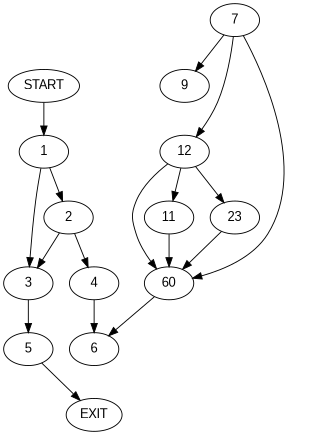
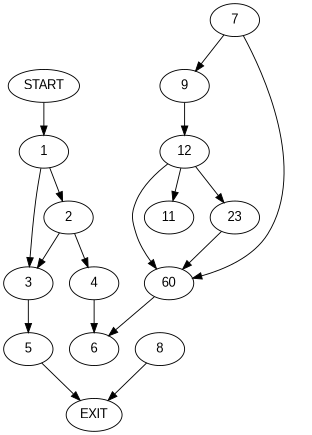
edge "7" -> "12": now "9" -> "12"
edge "11" -> "60": removed
node "8": added
